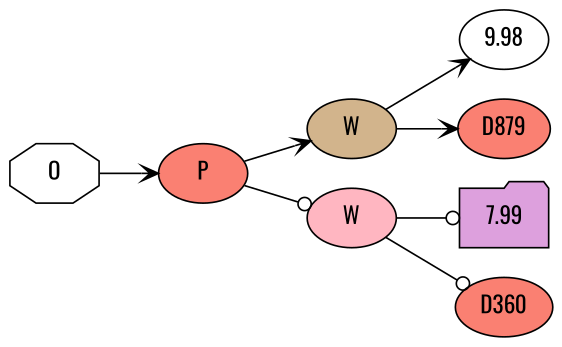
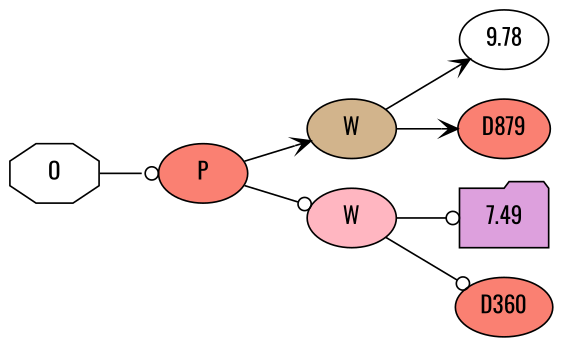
node "9.98": label "9.98" -> "9.78"
edge "O" -> "P": arrowhead vee -> odot
node "7.99": label "7.99" -> "7.49"
